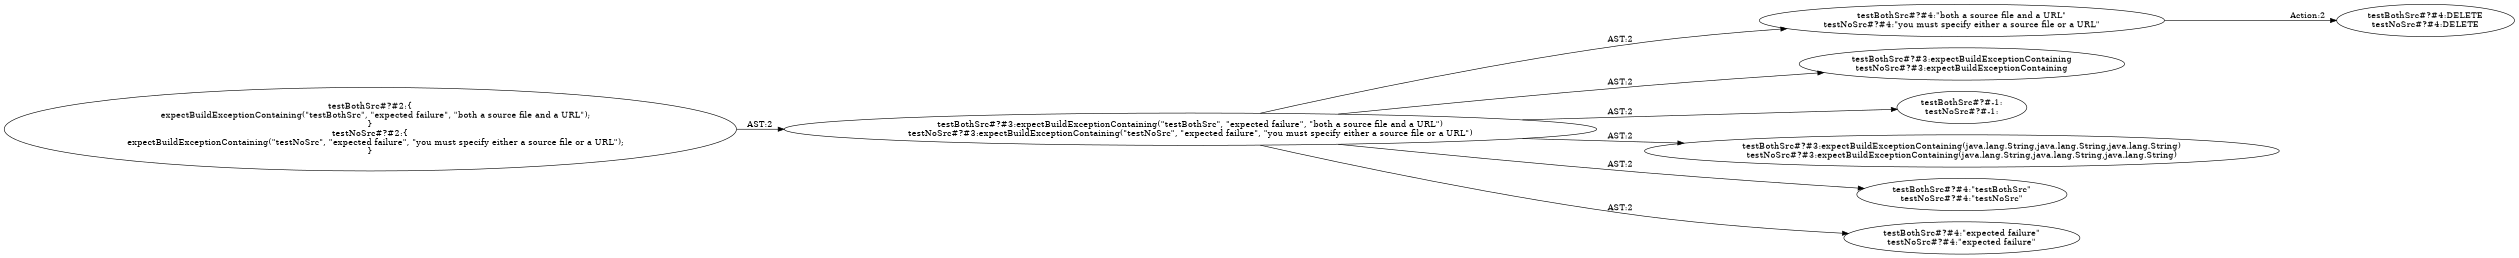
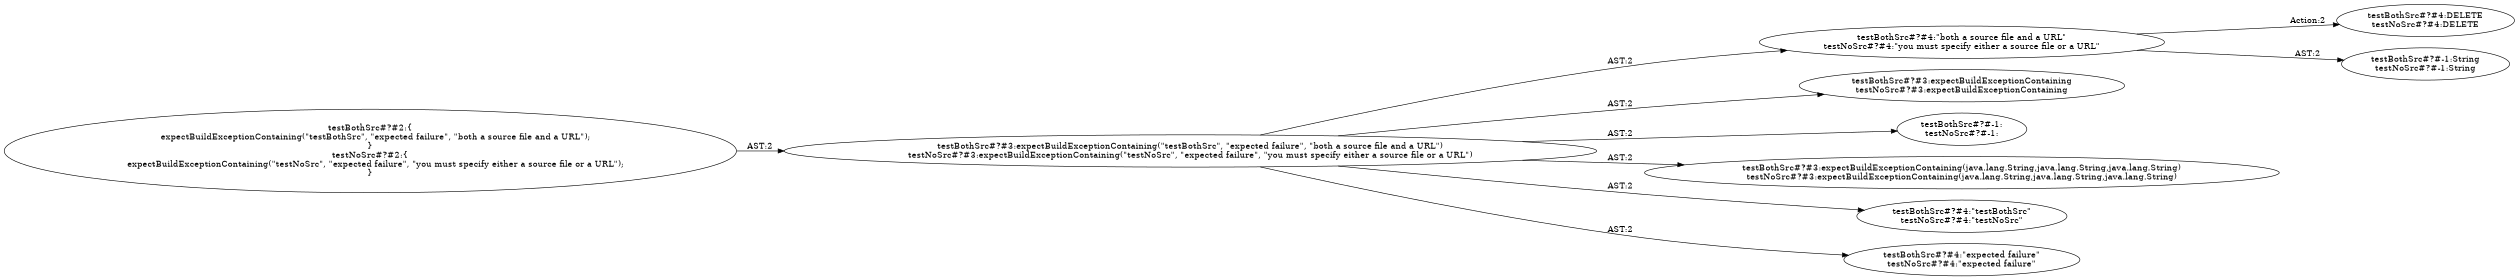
node "testBothSrc#?#-1:String testNoSrc#?#-1:String": added
